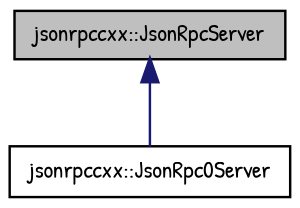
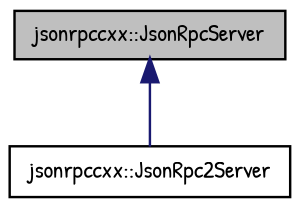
node "jsonrpccxx::JsonRpc0Server": label "jsonrpccxx::JsonRpc0Server" -> "jsonrpccxx::JsonRpc2Server"
